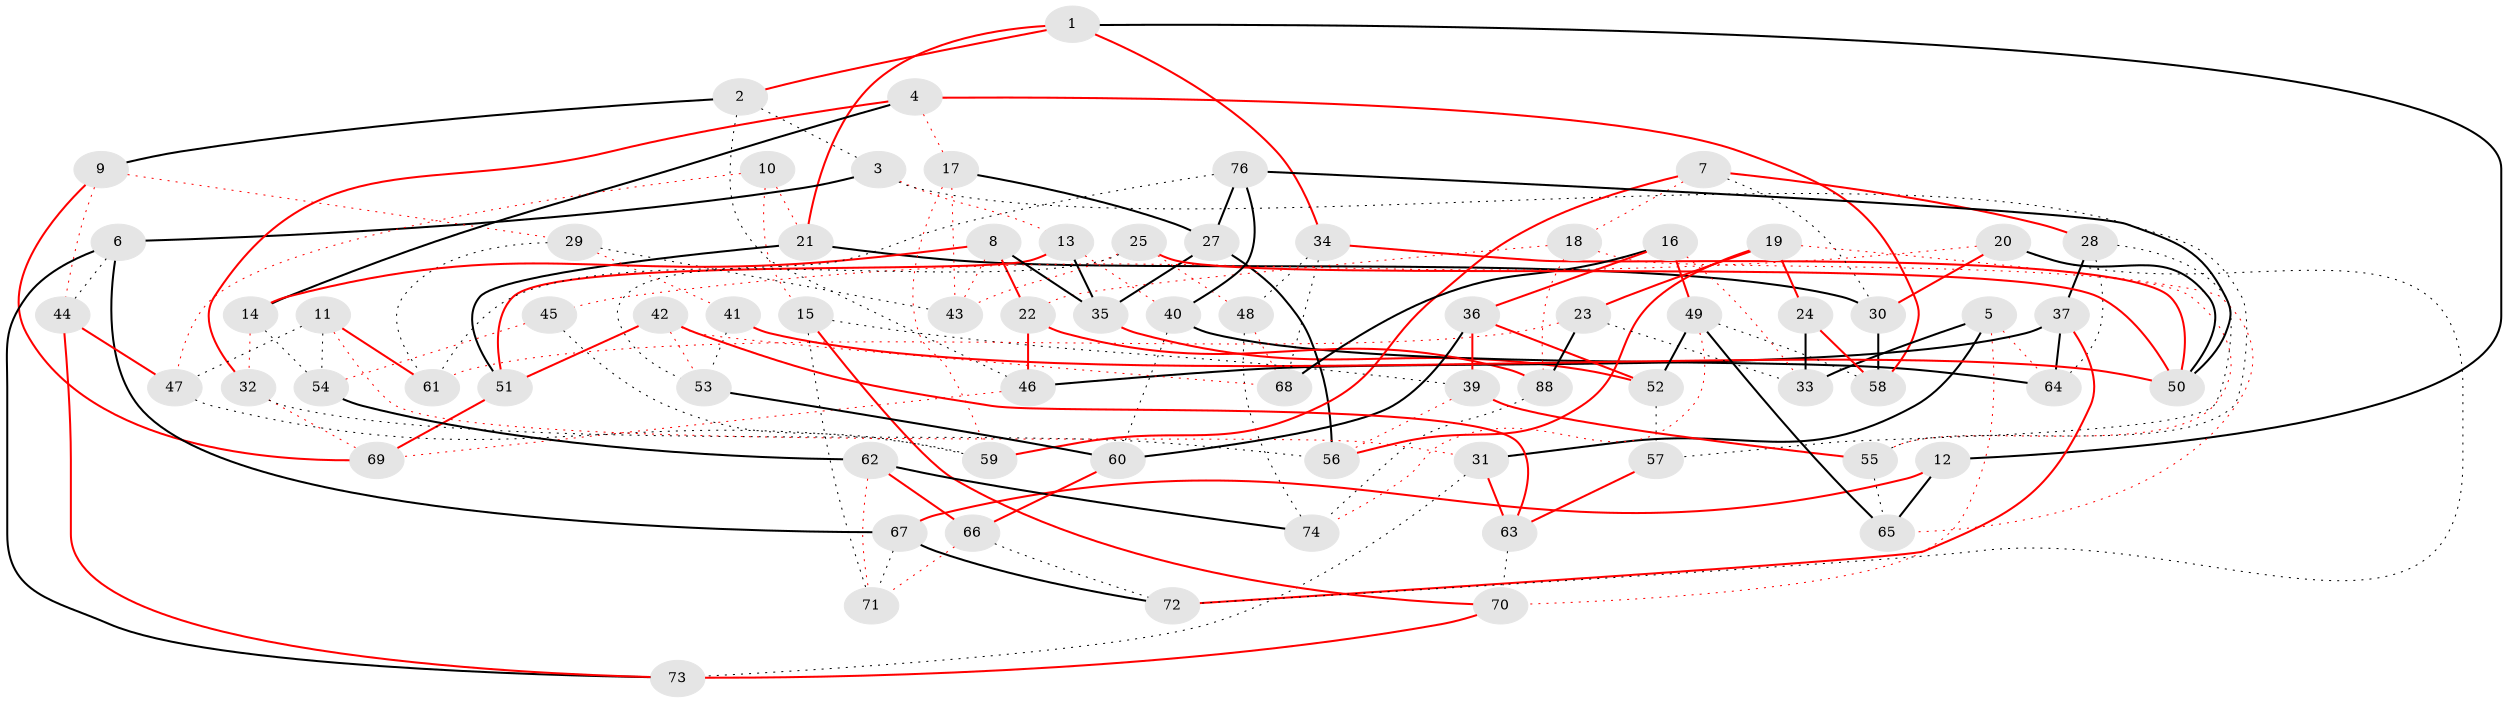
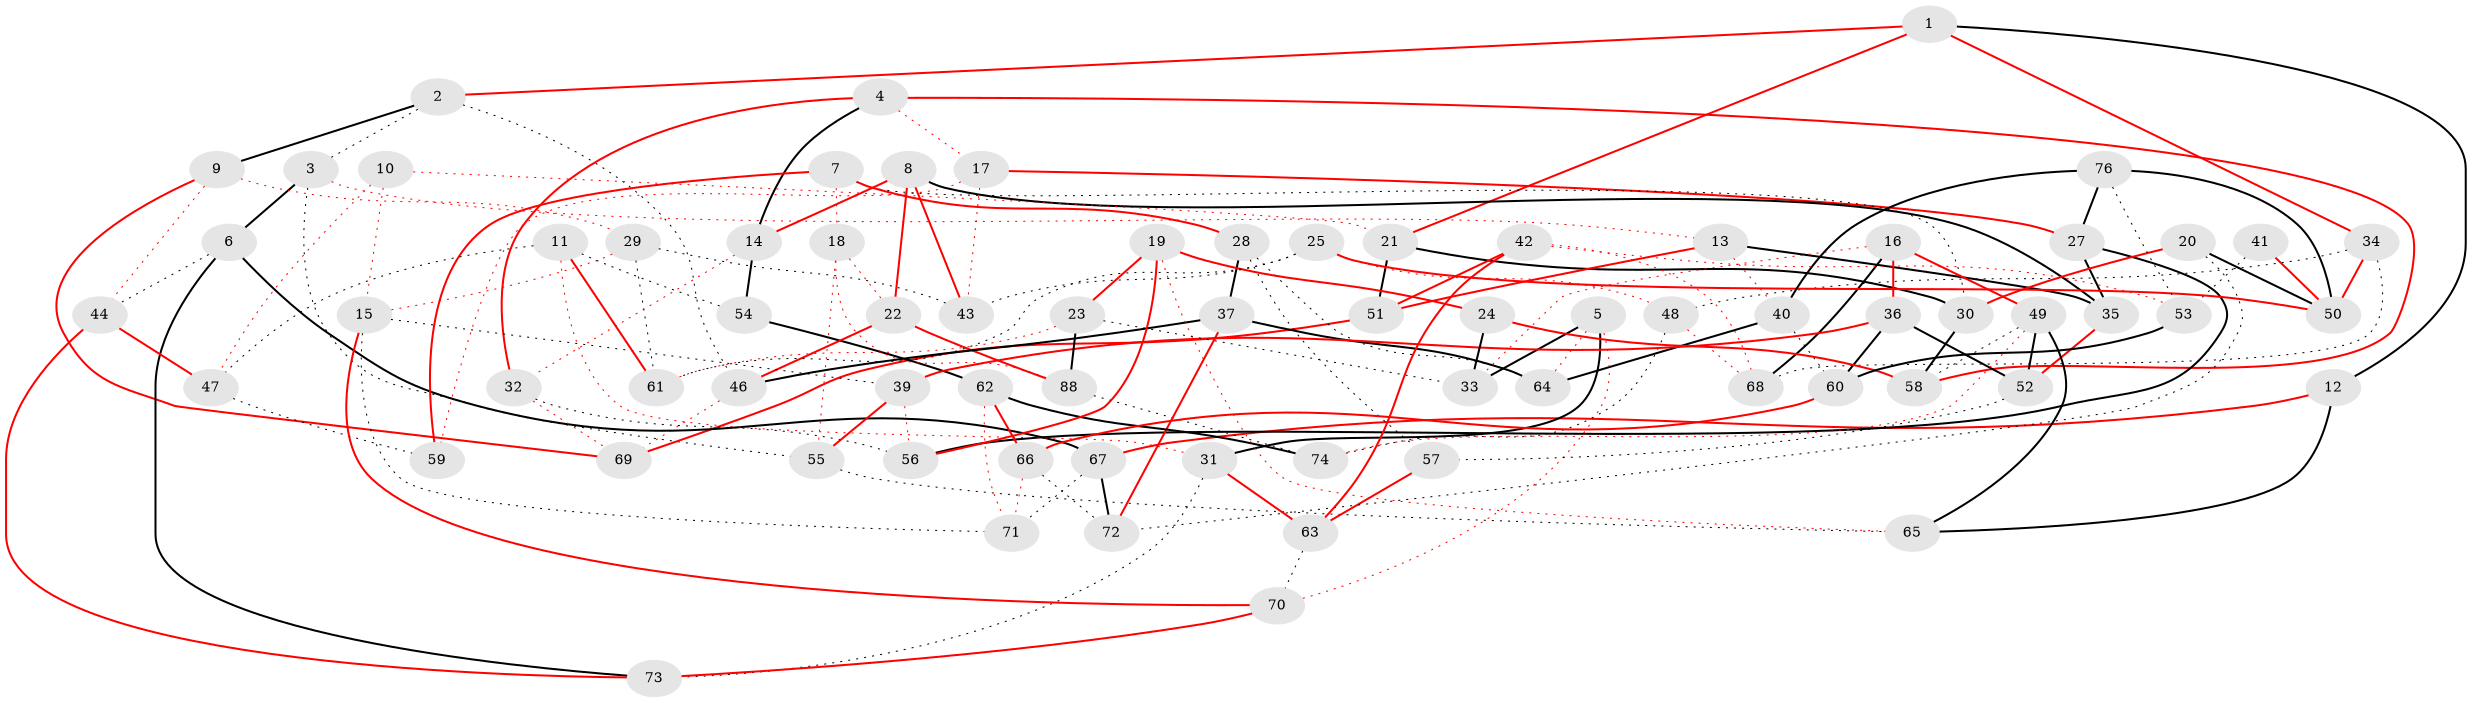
edge "17" -- "27": color black -> red
edge "25" -- "43": color red -> black
edge "8" -- "43": style dotted -> bold
edge "29" -- "41": now "29" -- "15"
node "45": removed
edge "36" -- "52": color red -> black
edge "14" -- "54": style dotted -> bold
